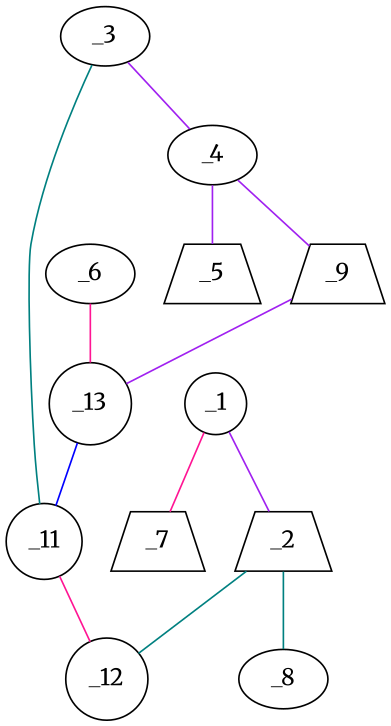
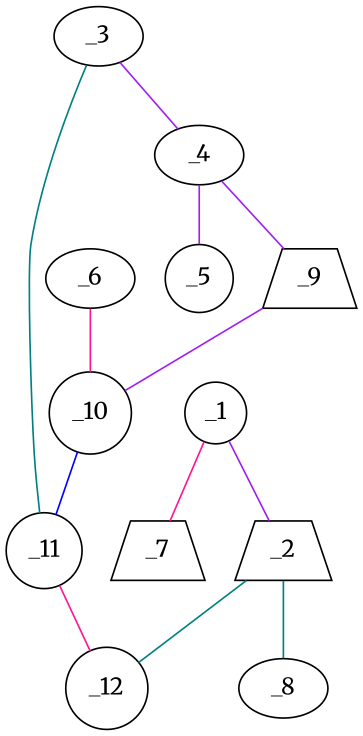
node "_5": shape trapezium -> circle
node "_13": label "_13" -> "_10"
